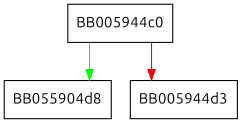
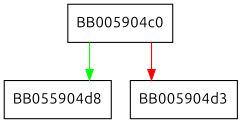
node "BB005944c0": label "BB005944c0" -> "BB005904c0"
node "BB005944d3": label "BB005944d3" -> "BB005904d3"
